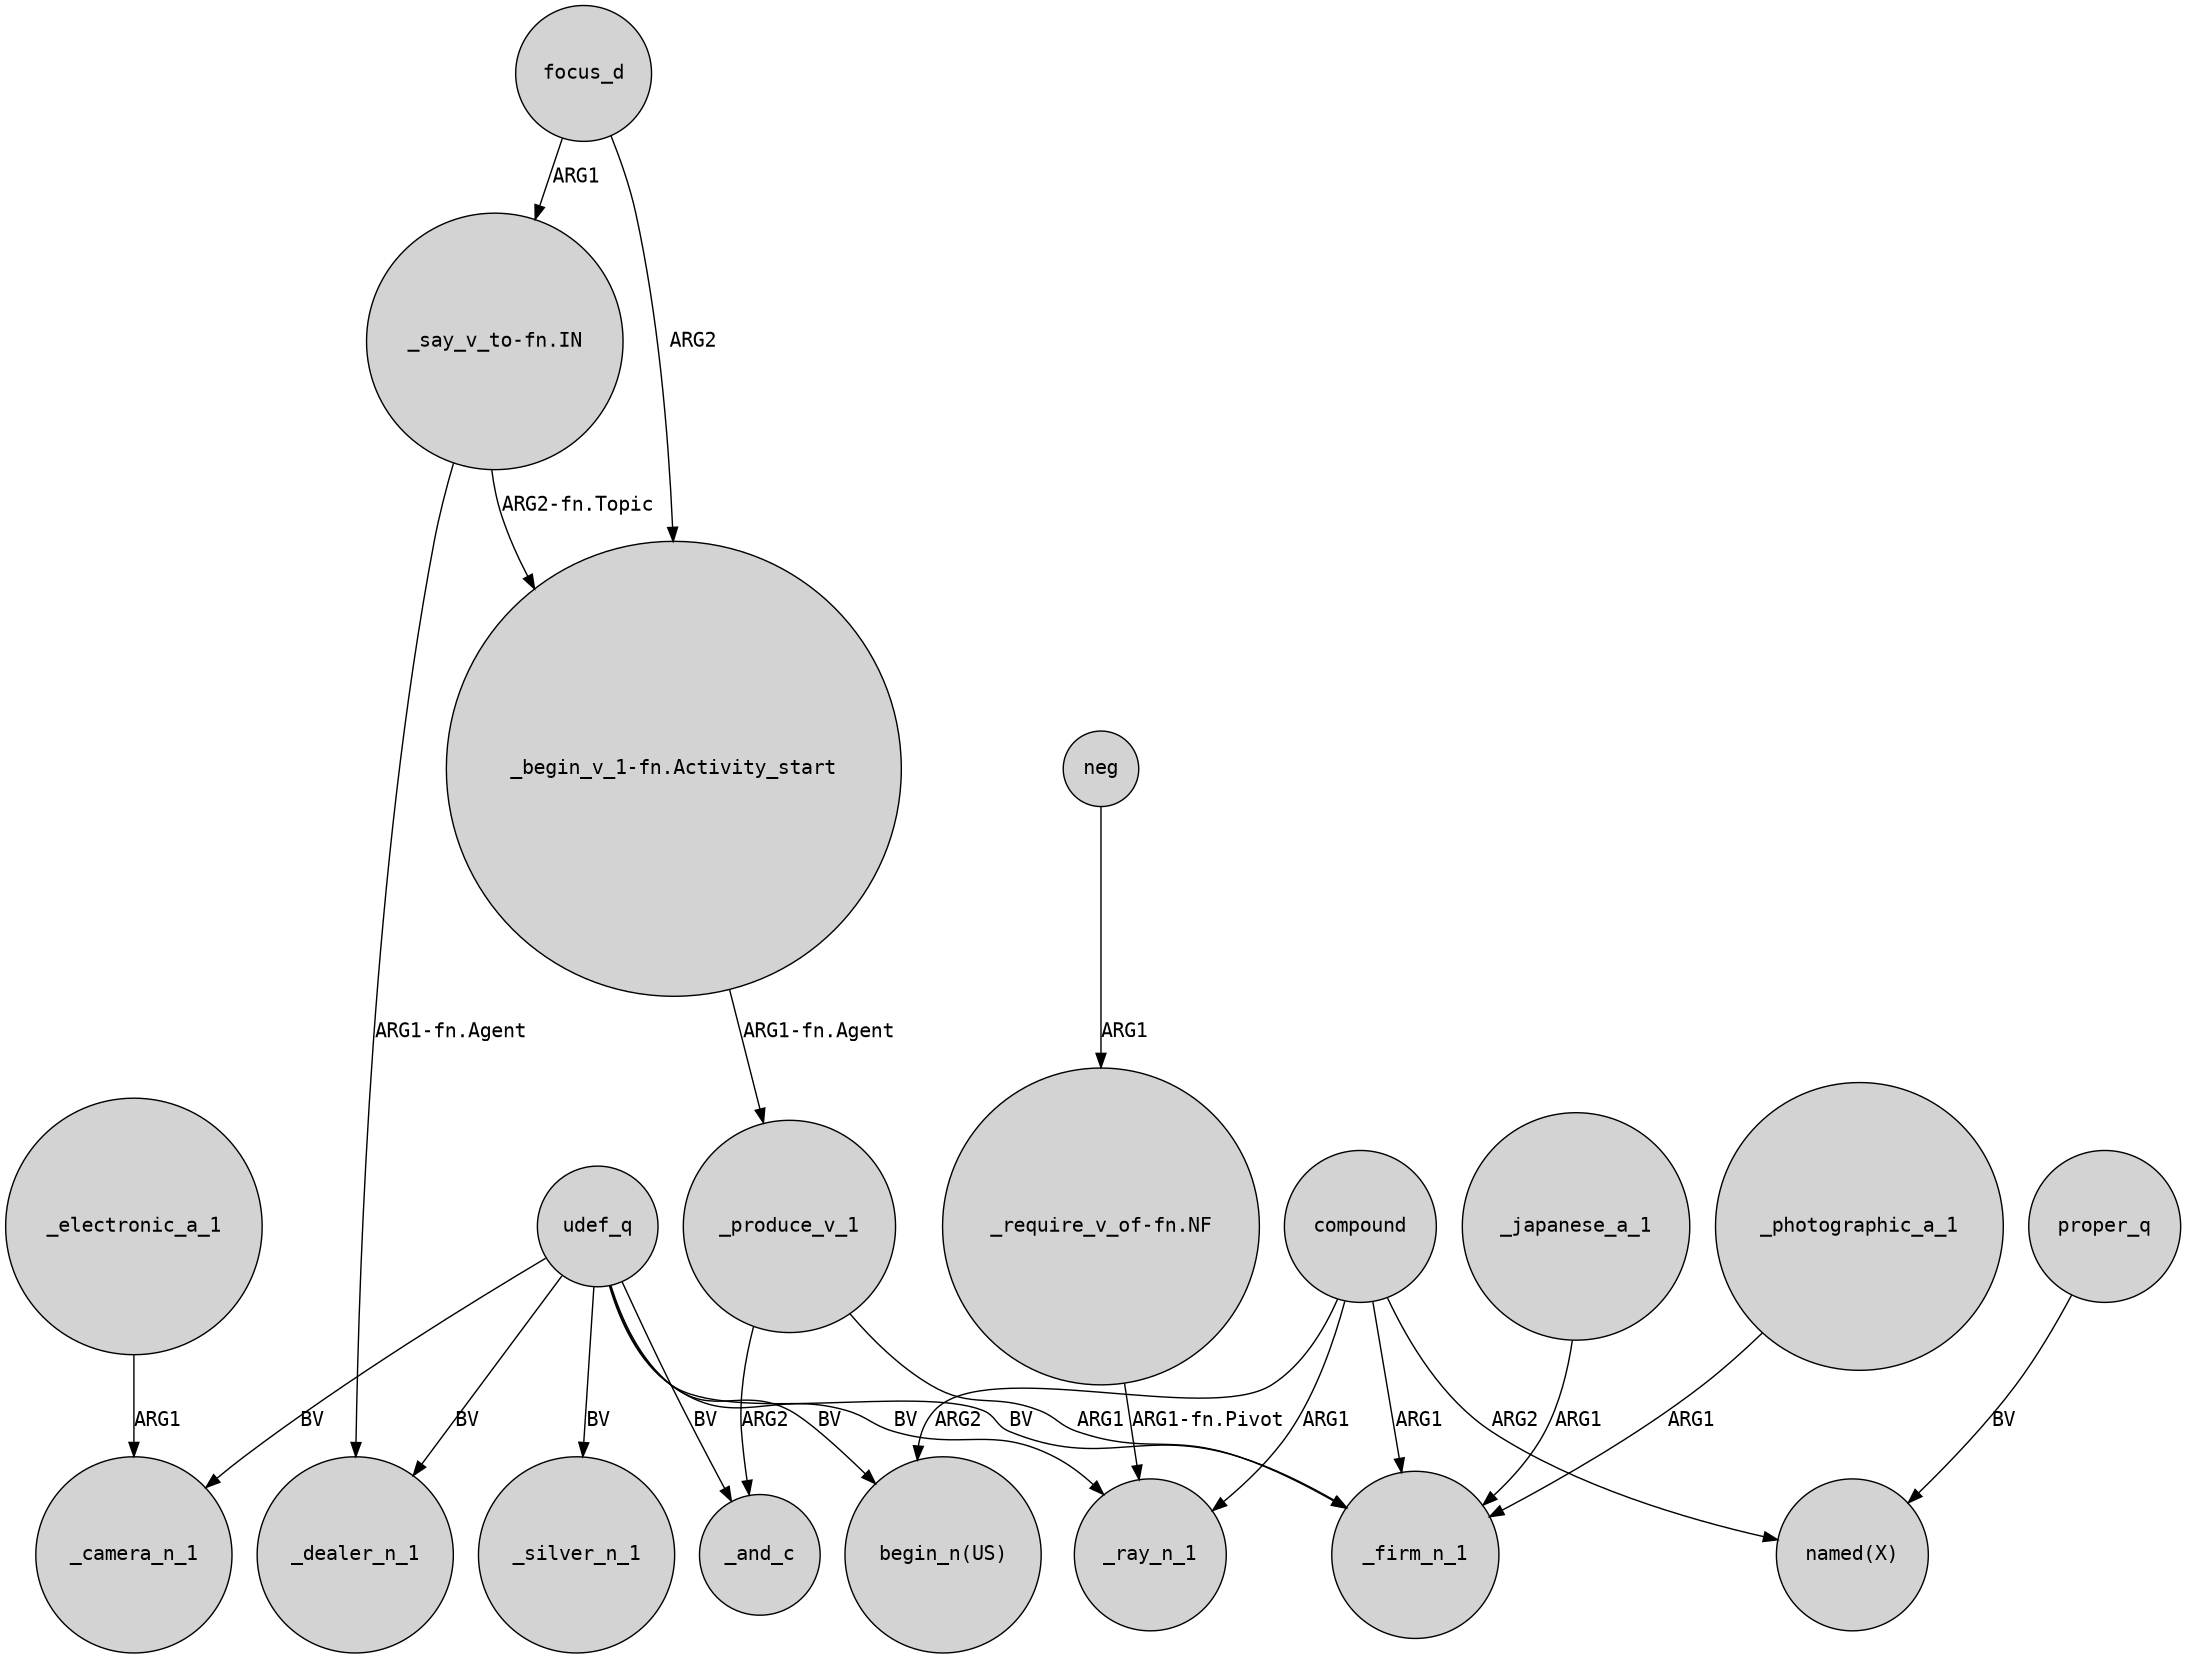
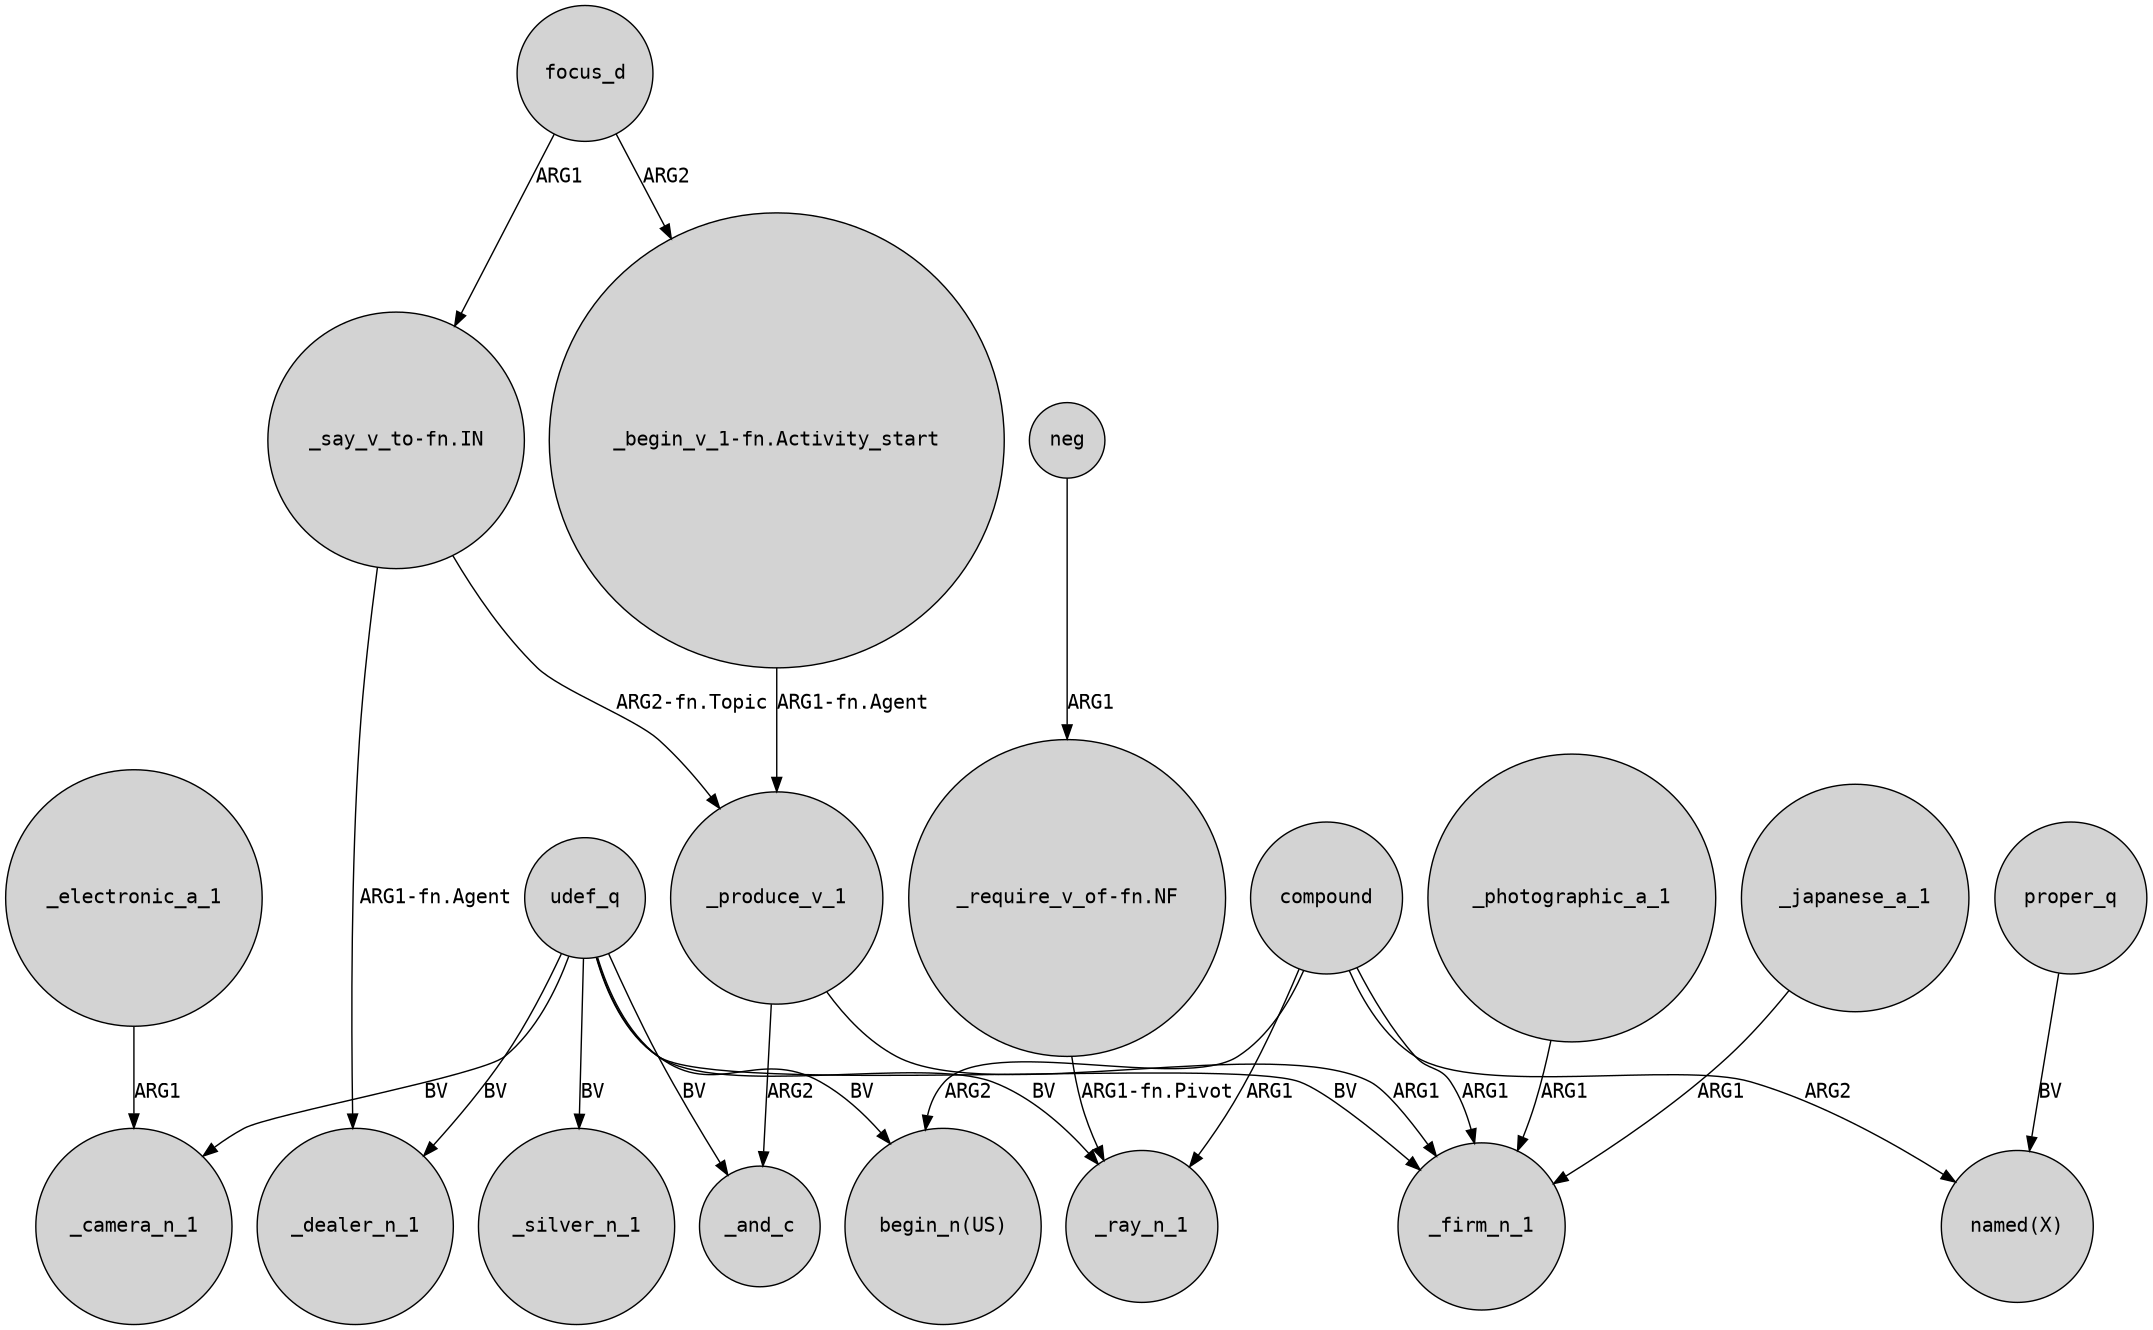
edge "_say_v_to-fn.IN" -> "_begin_v_1-fn.Activity_start": now "_say_v_to-fn.IN" -> "_produce_v_1"
